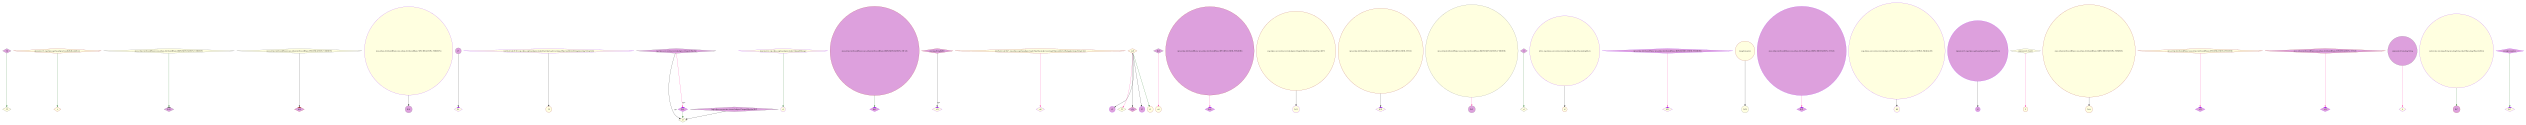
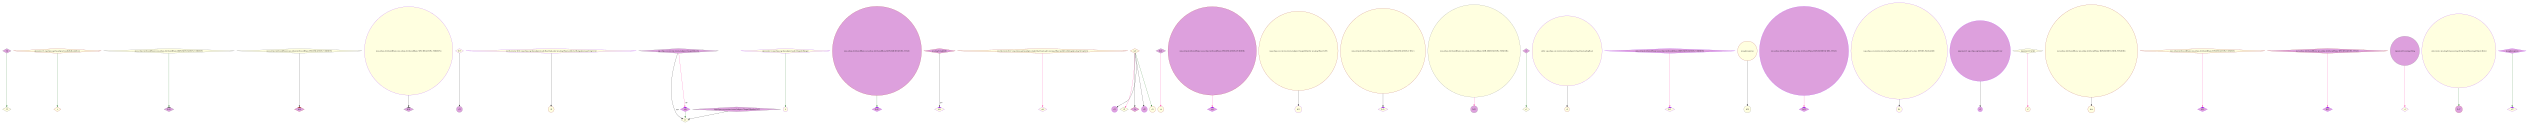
edge "r29" -> "$r9": reversed
node "$r24": shape circle -> diamond
